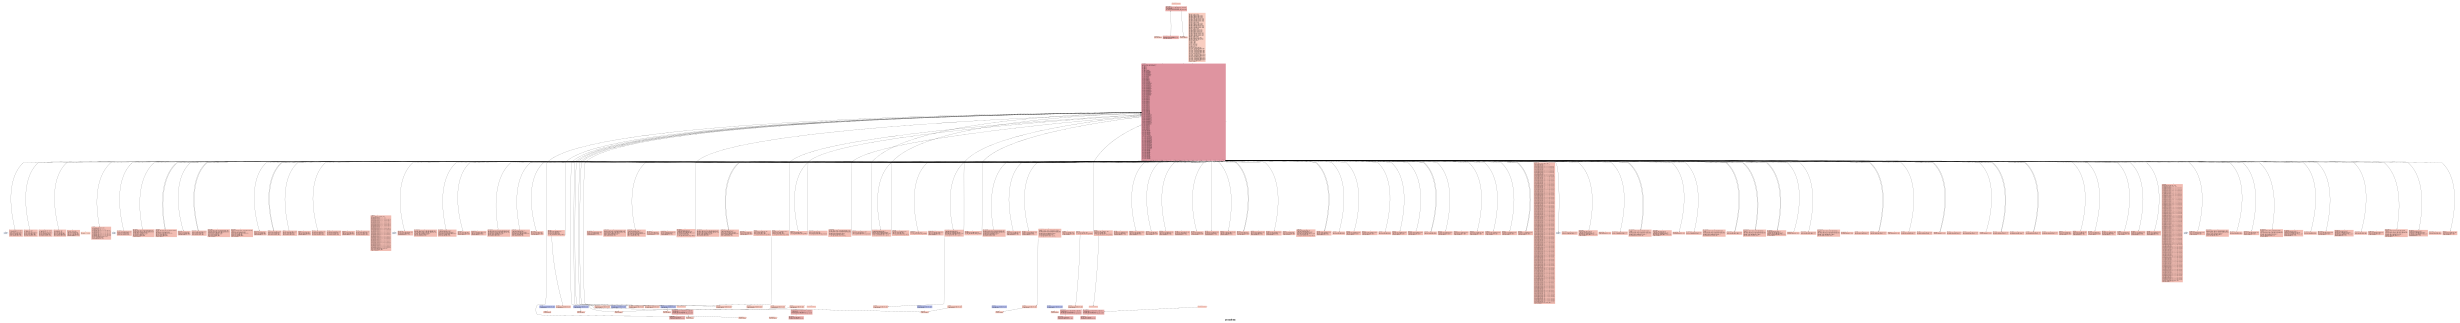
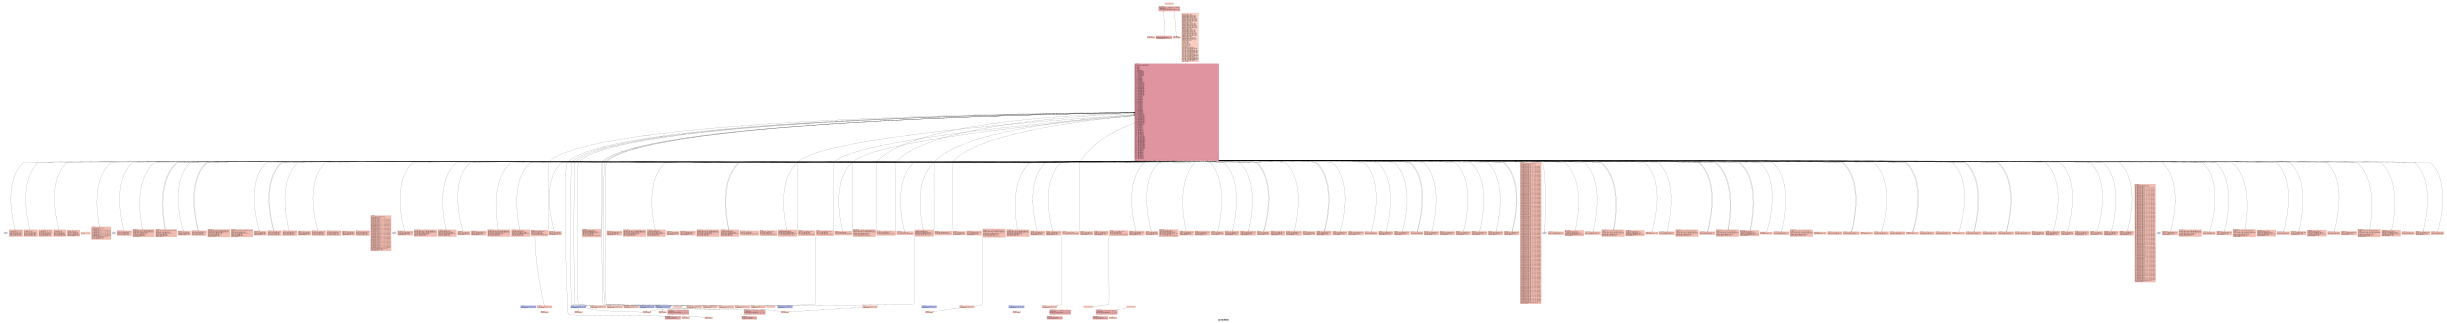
node "fake.loop.exit264:": removed
